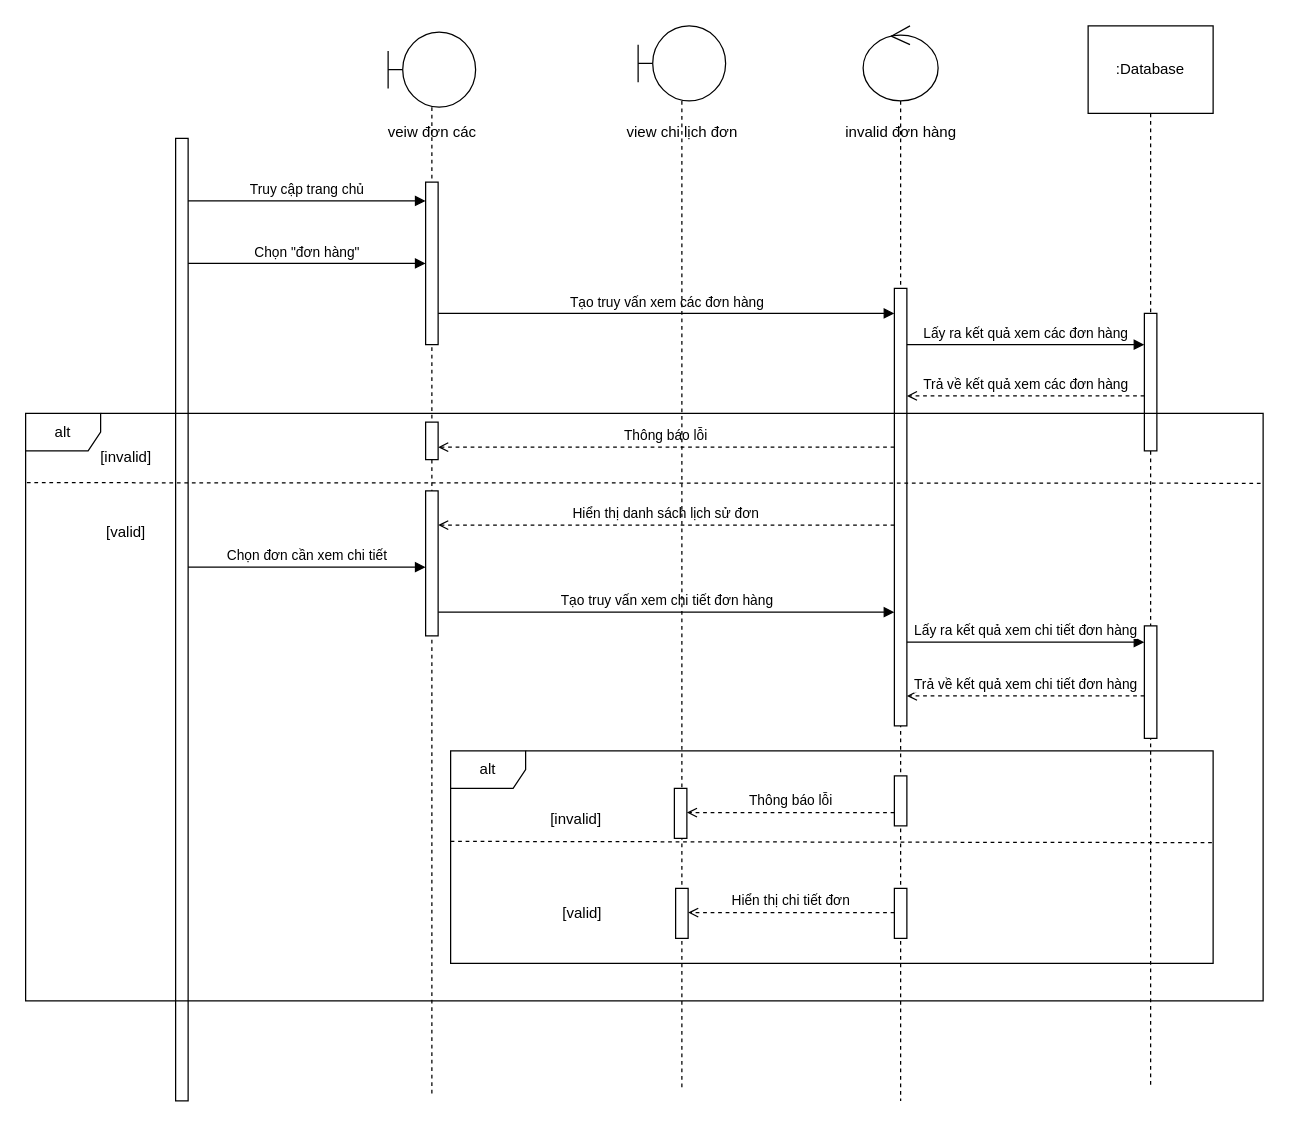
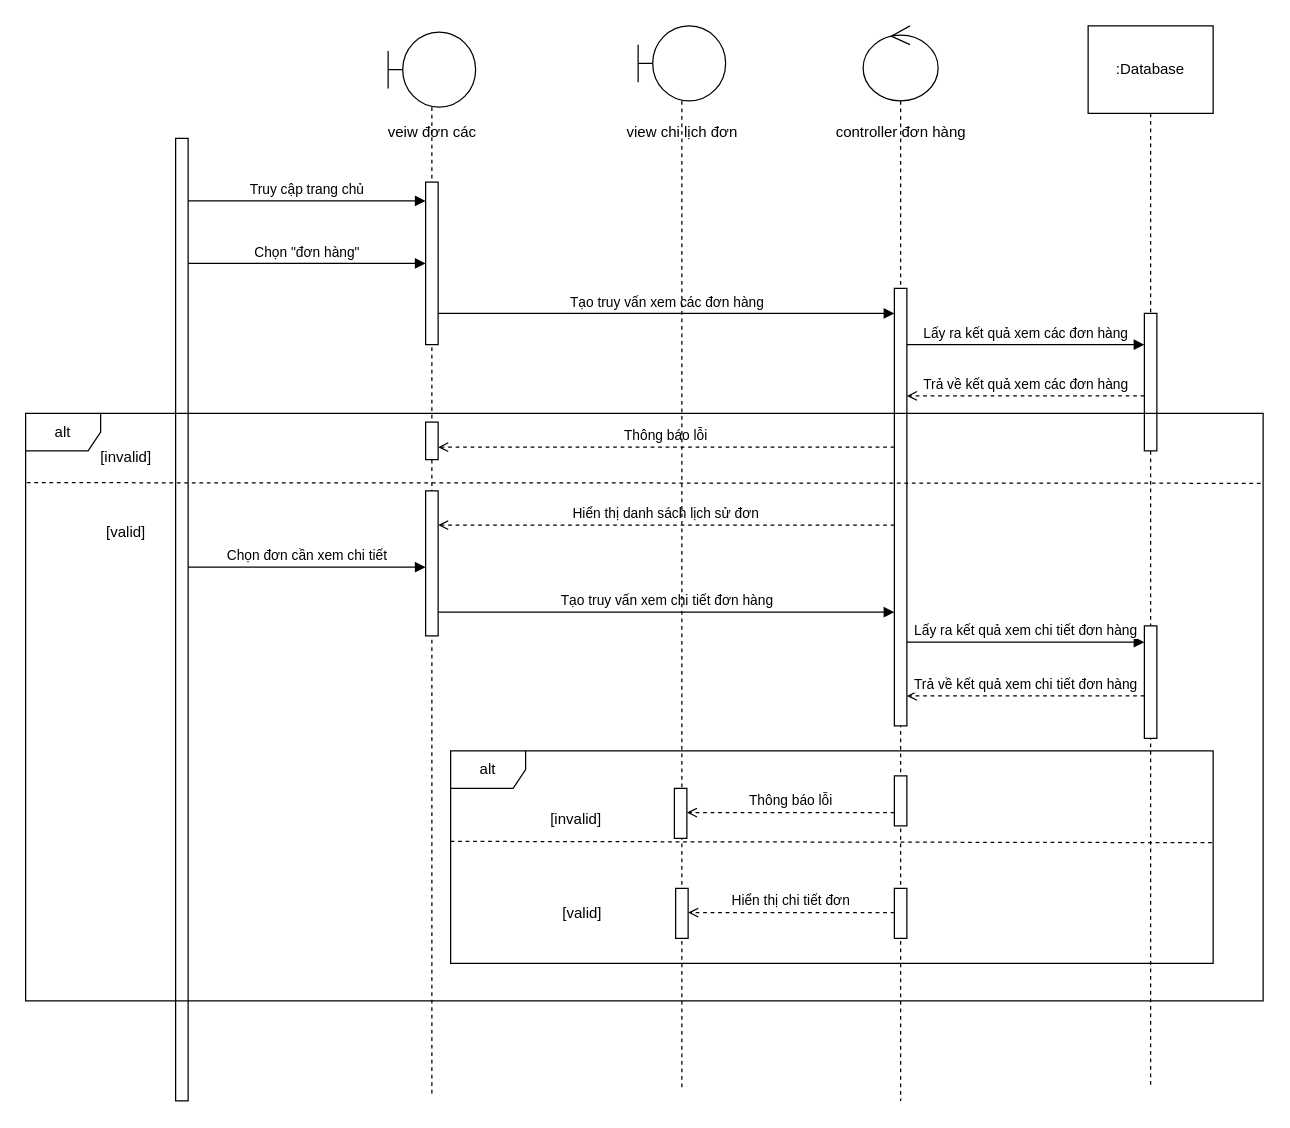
node "invalid đơn hàng": label "invalid đơn hàng" -> "controller đơn hàng"
